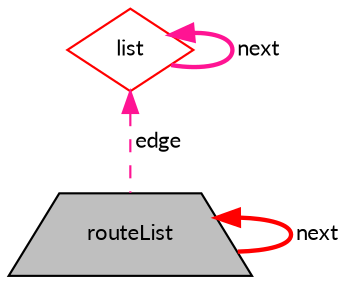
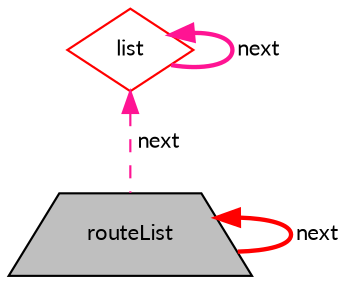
edge "routeList" -> "list": label " edge" -> " next"
